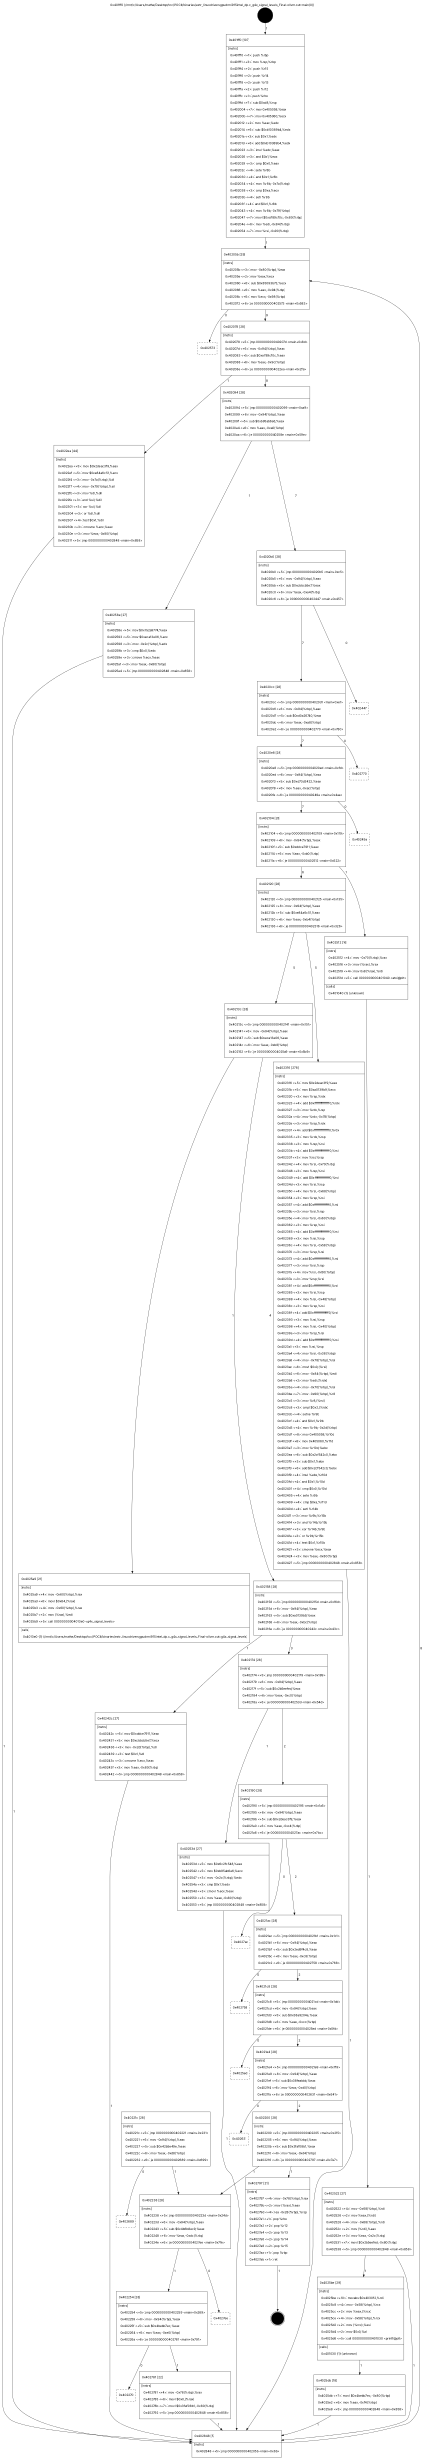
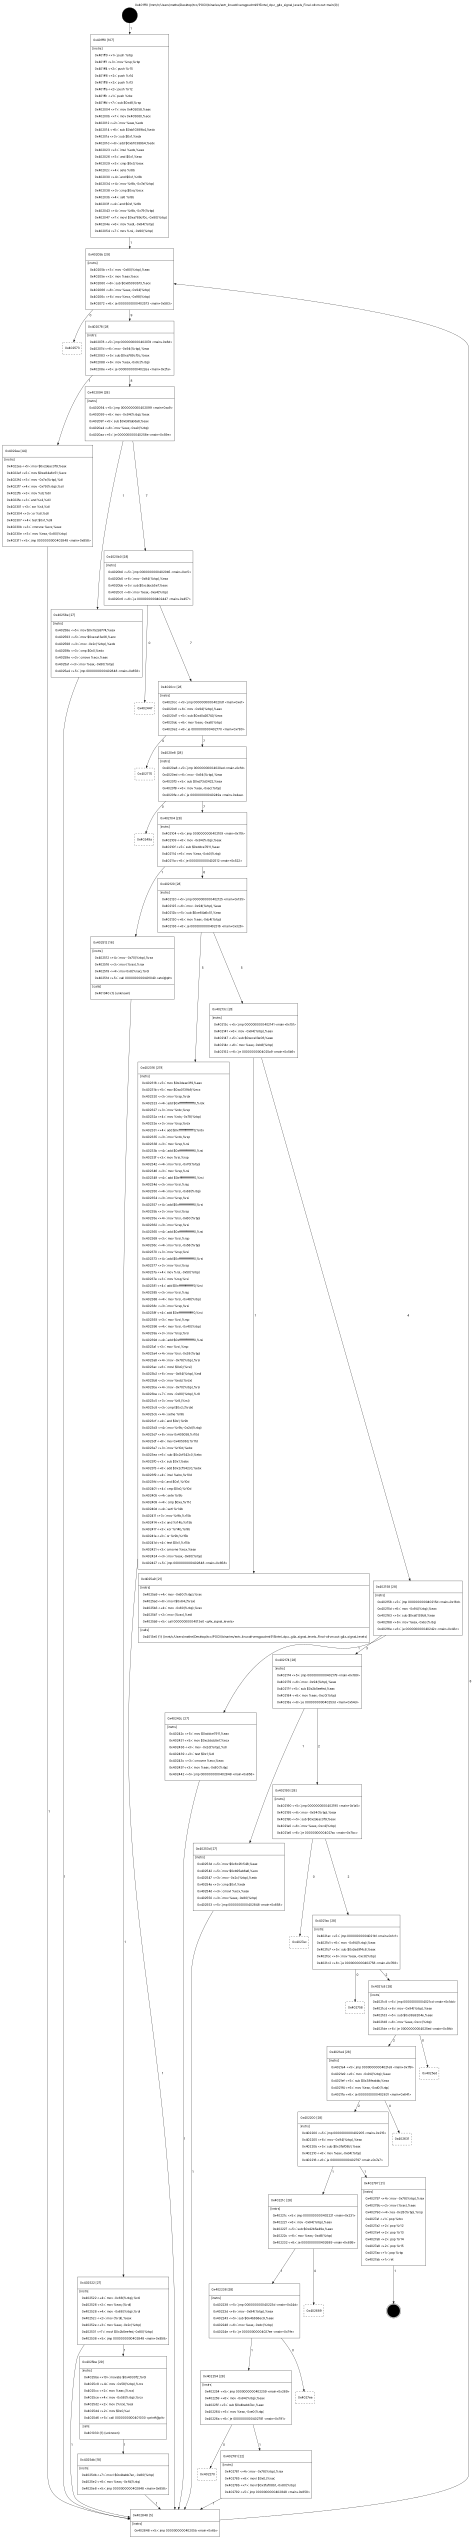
edge "0x402200 [28]" -> "0x402238 [28]": now "0x402200 [28]" -> "0x40221c [28]"
